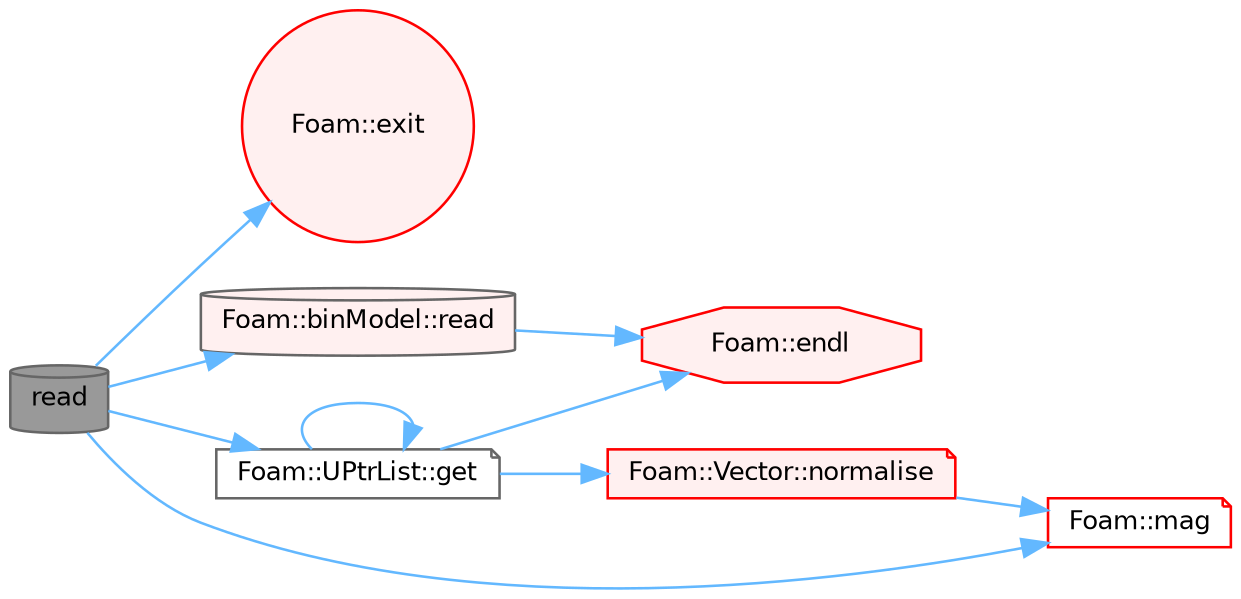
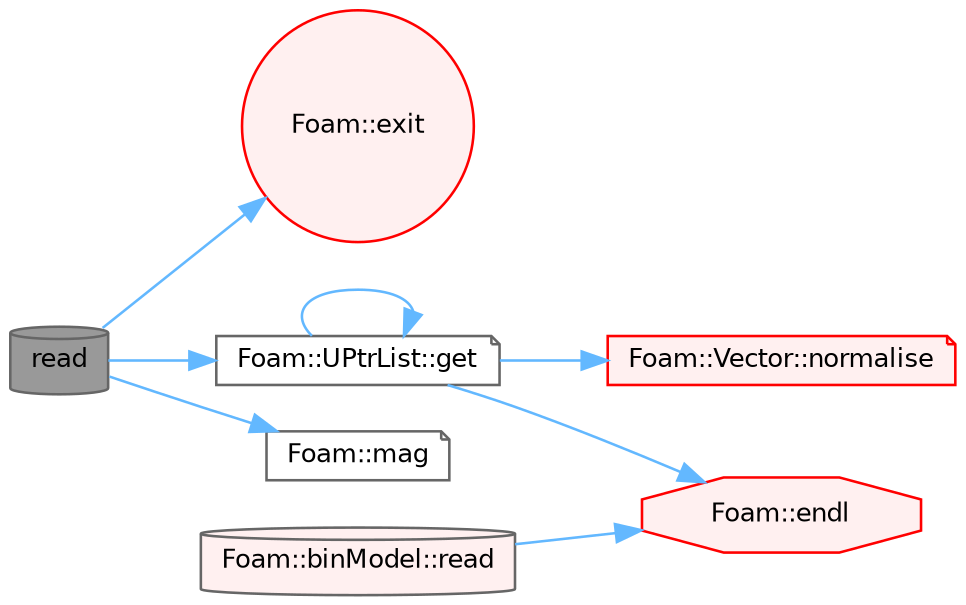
edge "read" -> "Foam::binModel::read": removed
edge "Foam::Vector::normalise" -> "Foam::mag": removed
node "Foam::mag": color red -> grey40
